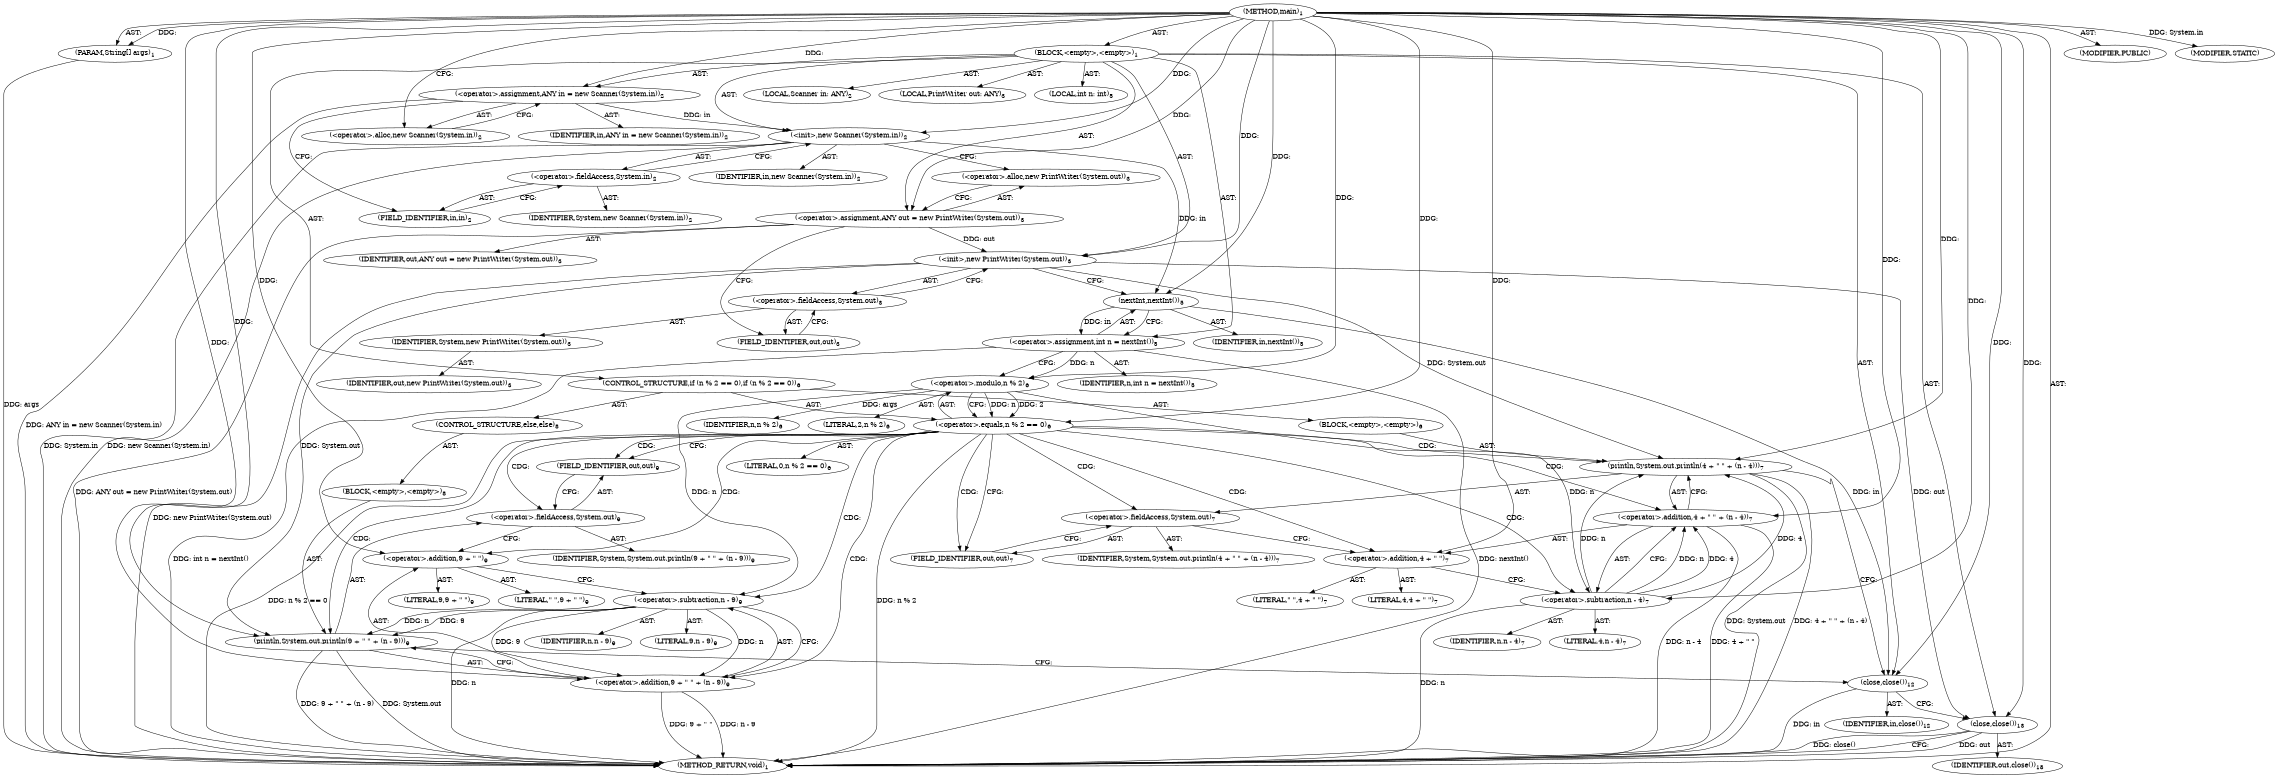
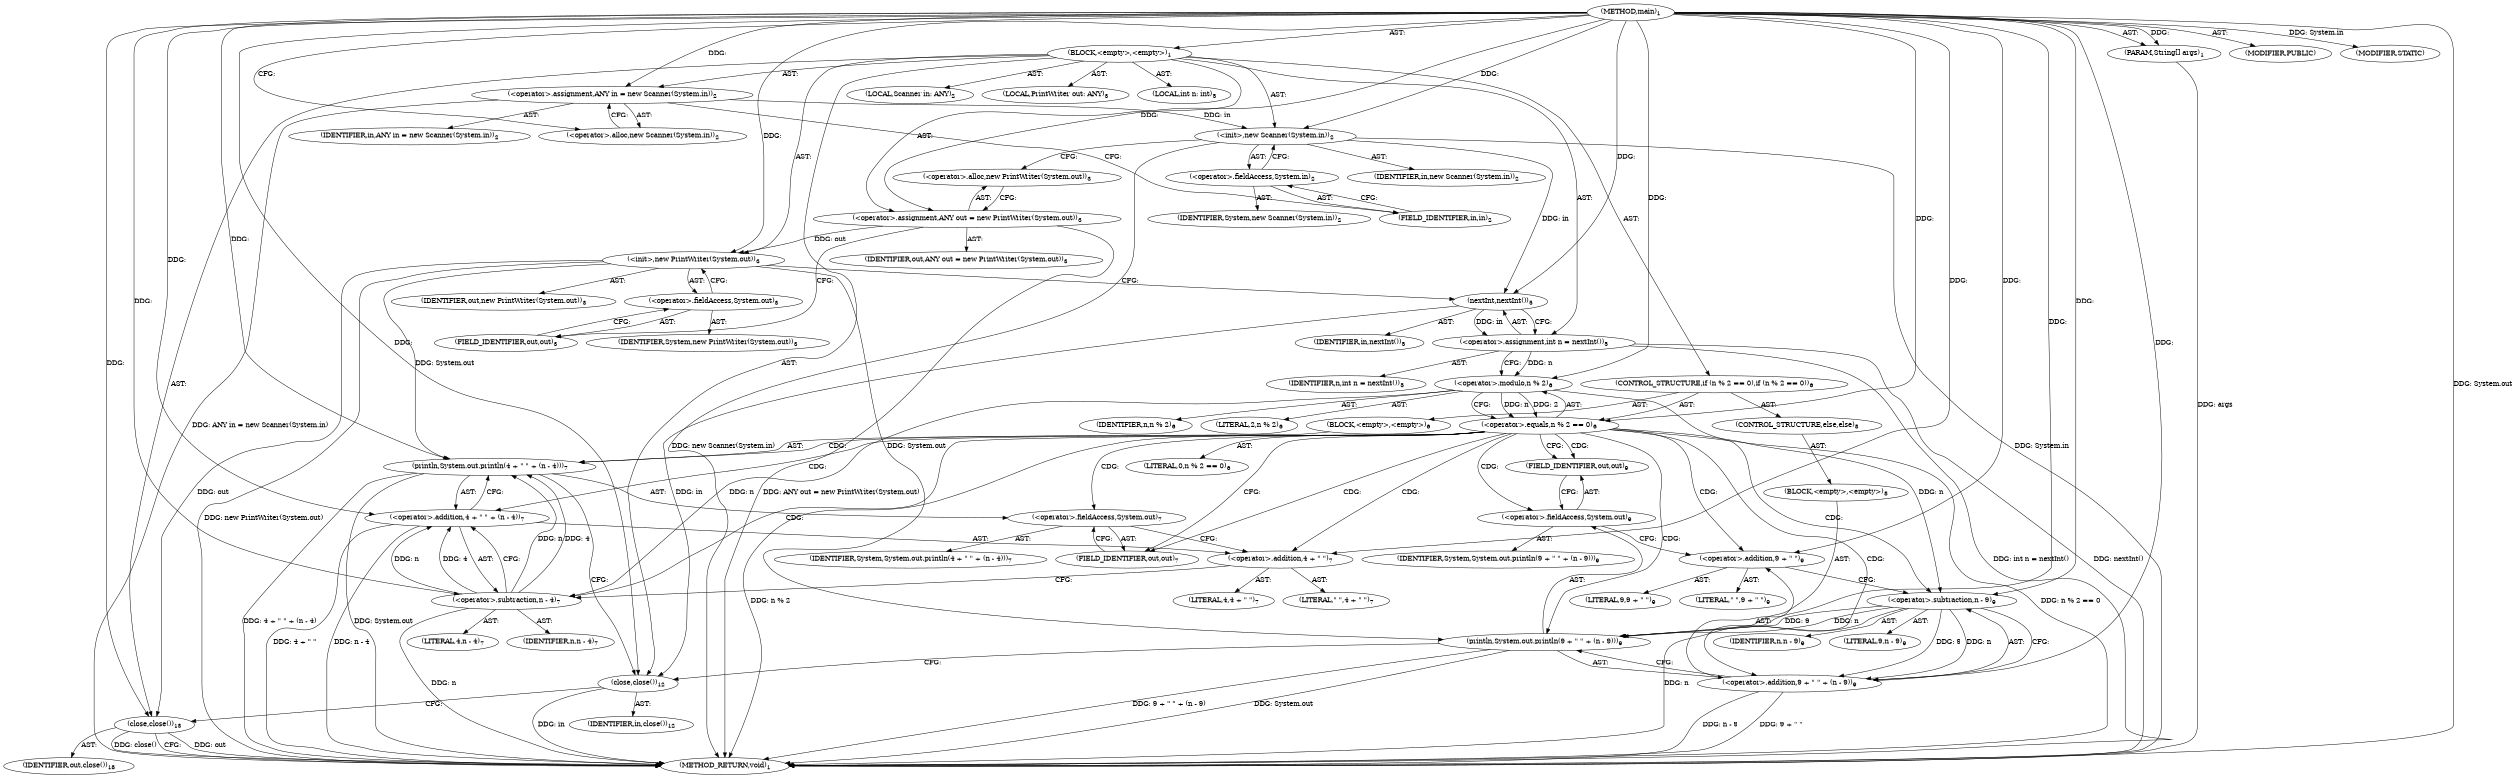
edge "(METHOD,main)" -> "(<operator>.subtraction,n - 9)": added, label "DDG:"
edge "(IDENTIFIER,System,new PrintWriter(System.out))" -> "(IDENTIFIER,out,new PrintWriter(System.out))": now "(<init>,new PrintWriter(System.out))" -> "(IDENTIFIER,out,new PrintWriter(System.out))"
edge "(METHOD,main)" -> "(METHOD_RETURN,void)": label "AST: " -> "DDG: System.out"
edge "(<operator>.modulo,n % 2)" -> "(IDENTIFIER,n,n % 2)": label "DDG: args" -> "AST: "
